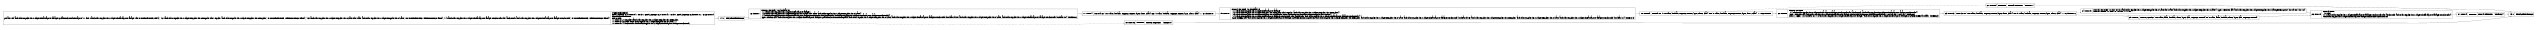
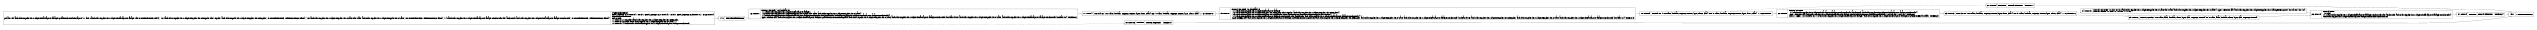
node "15: ?": text "HINTS_EXIT_BLOCK" -> "MTH_EXIT_BLOCK"
